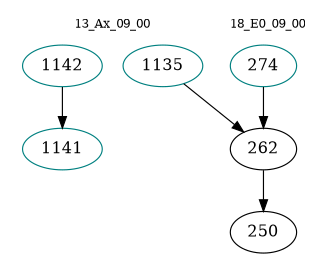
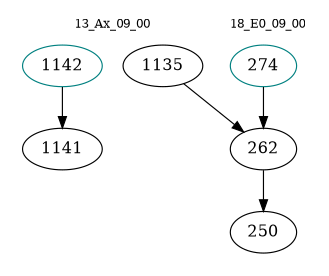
node "1135": color teal -> black
node "1141": color teal -> black
